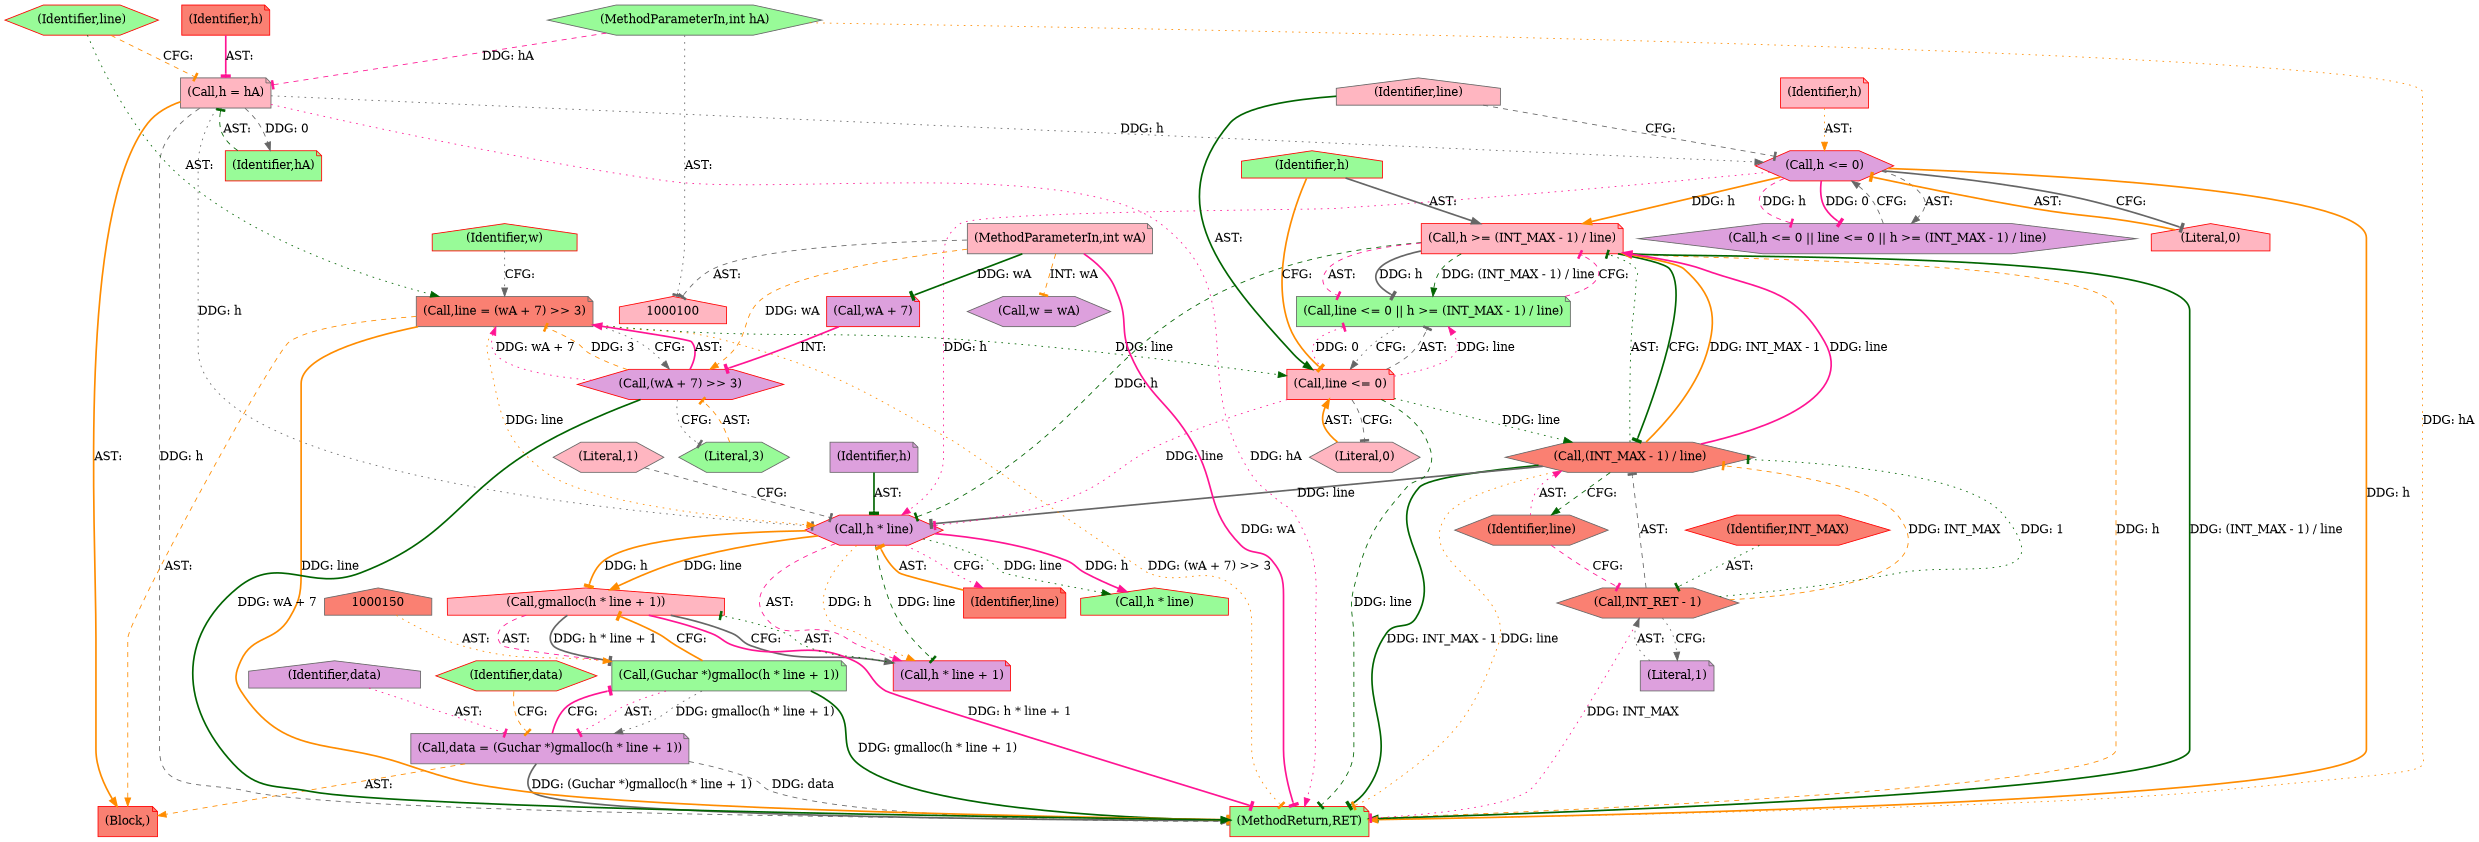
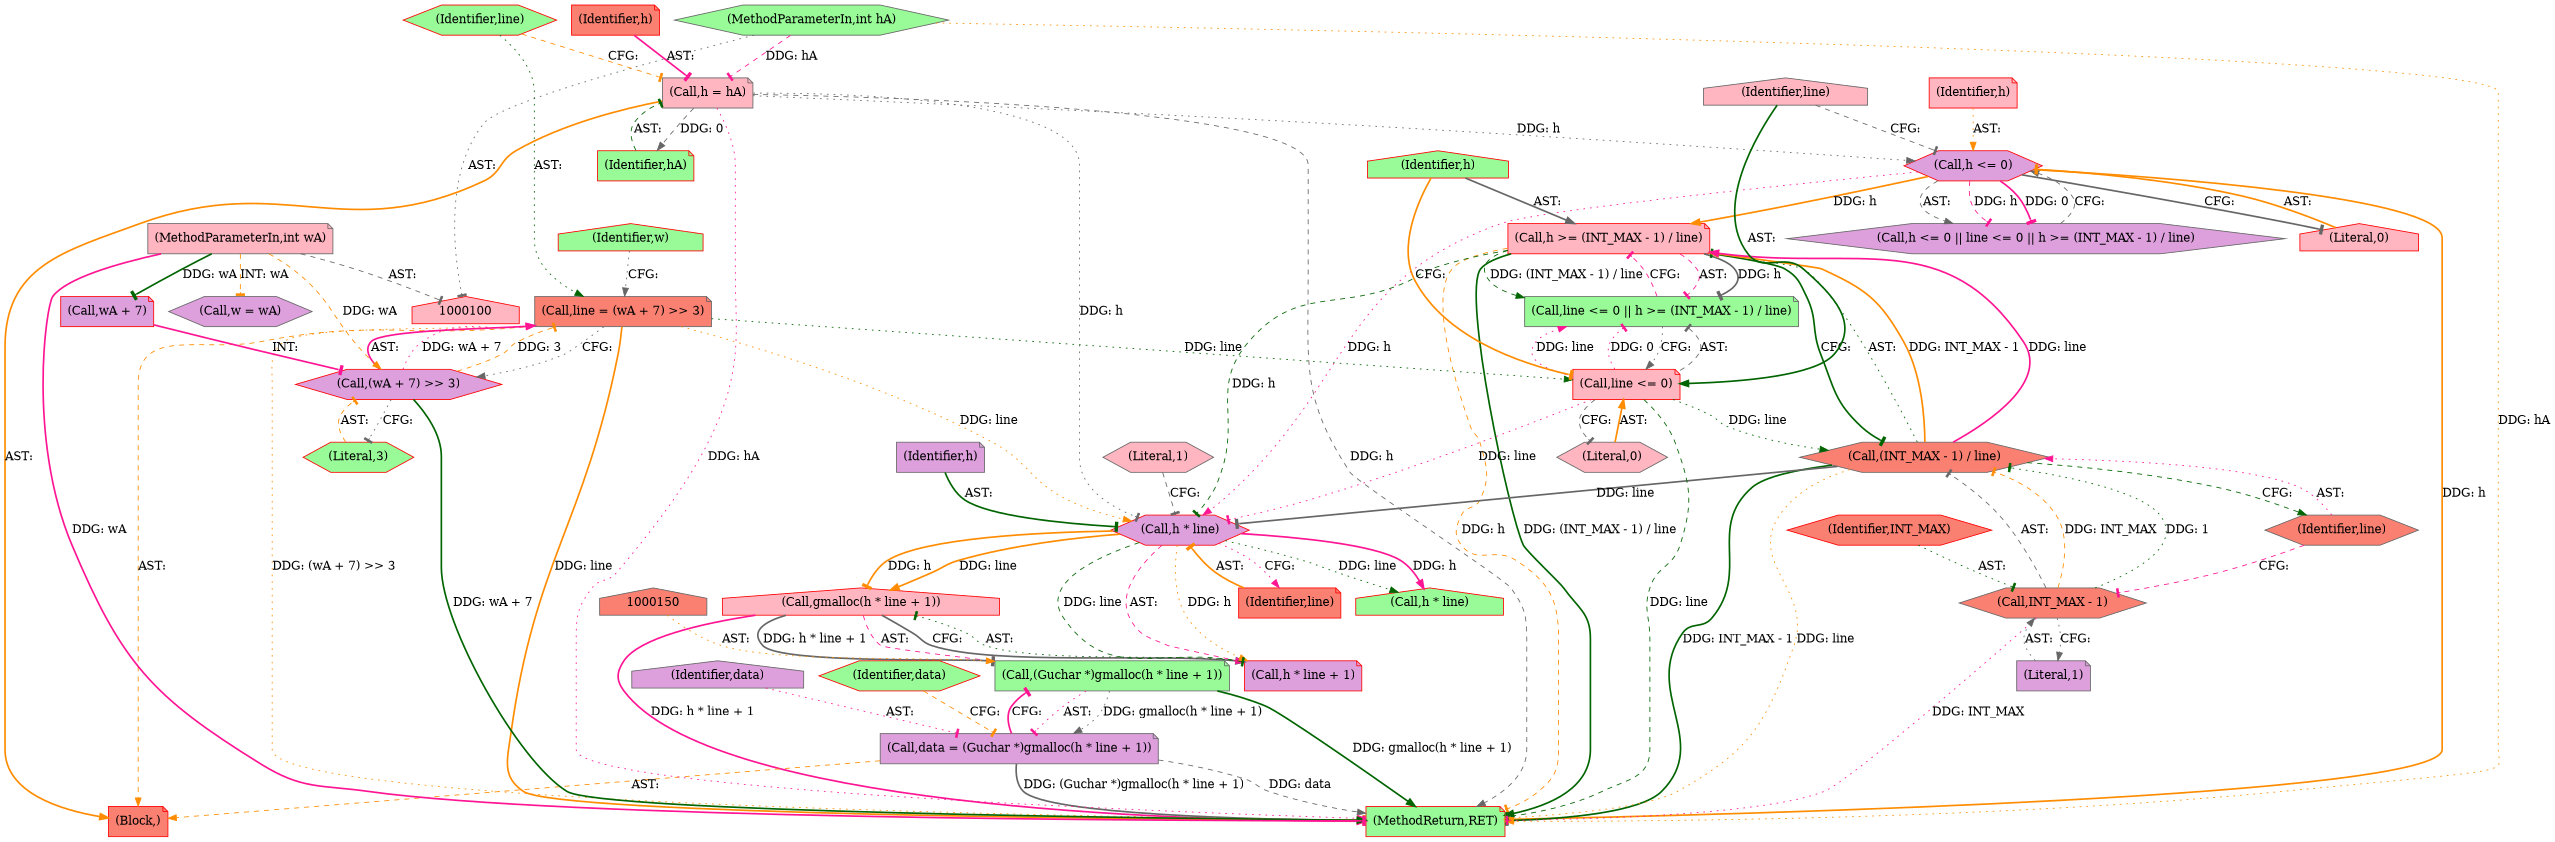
node "(Literal,3)": color gray40 -> red
node "(Call,INT_RET - 1)": label "(Call,INT_RET - 1)" -> "(Call,INT_MAX - 1)"
edge "(Call,(Guchar *)gmalloc(h * line + 1))" -> "(Call,gmalloc(h * line + 1))": removed, label "CFG:"
edge "(Call,gmalloc(h * line + 1))" -> "(MethodReturn,RET)": arrowhead tee -> normal
